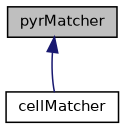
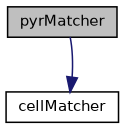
edge "cellMatcher" -> "pyrMatcher": reversed
